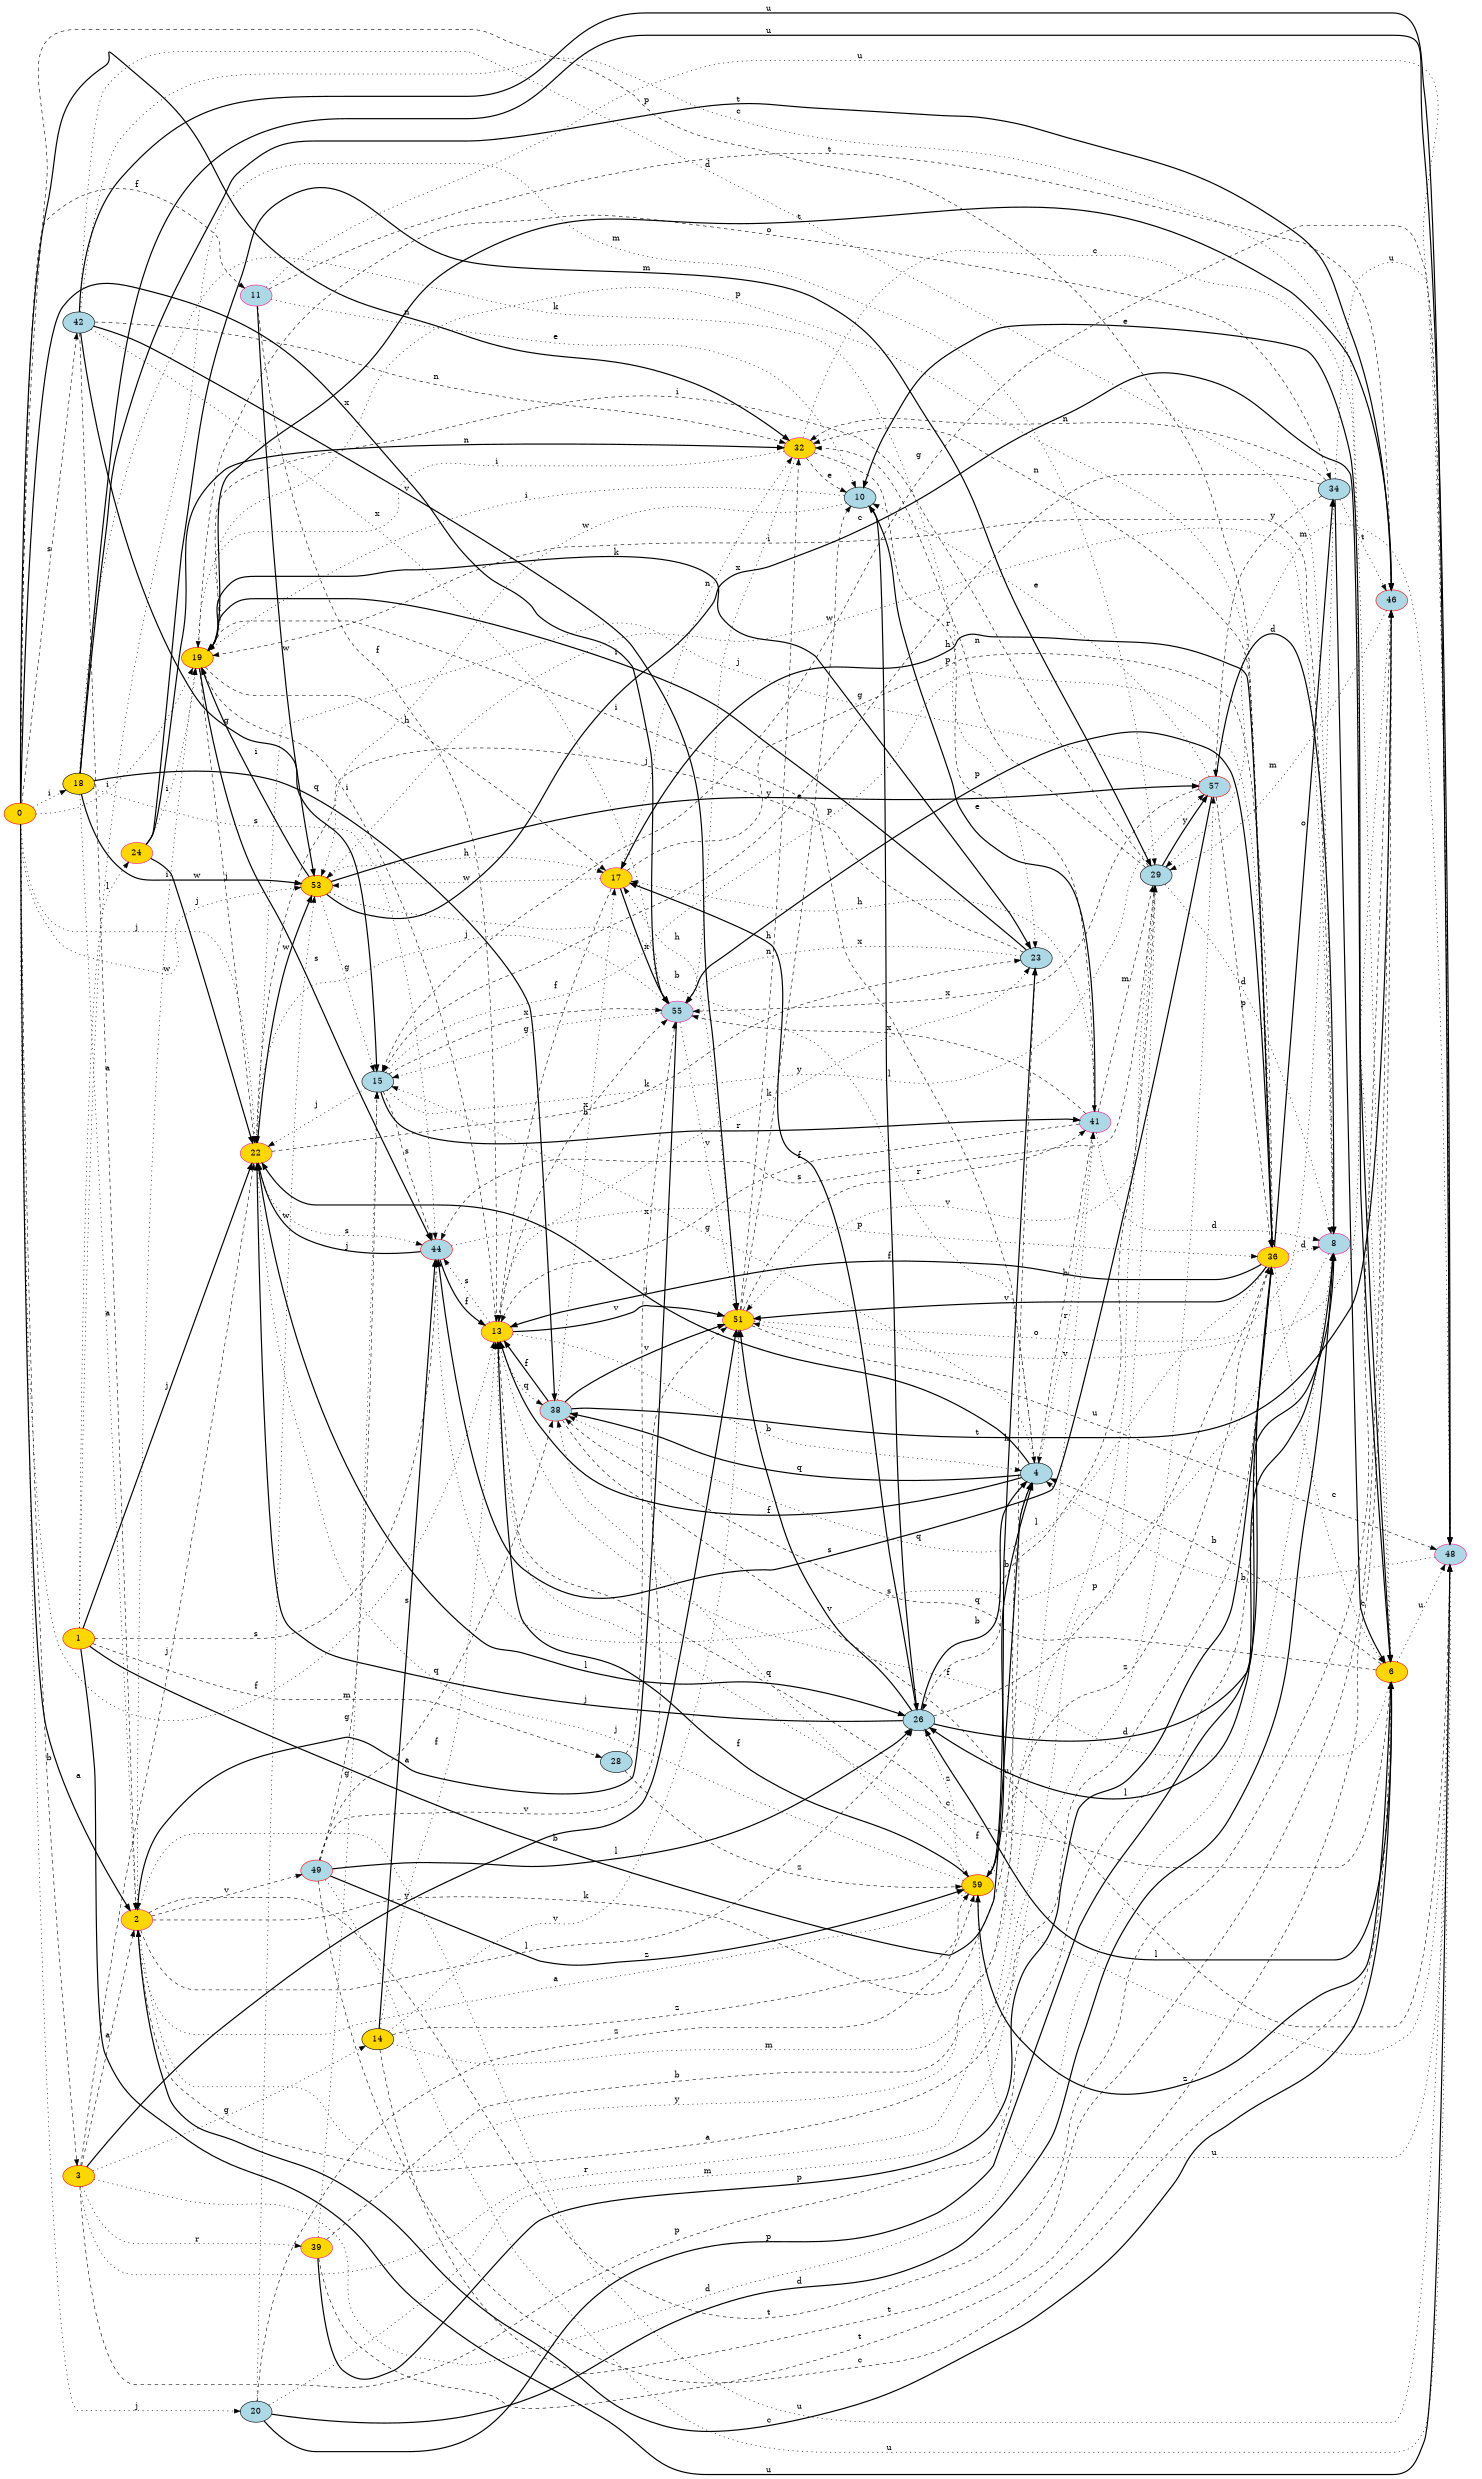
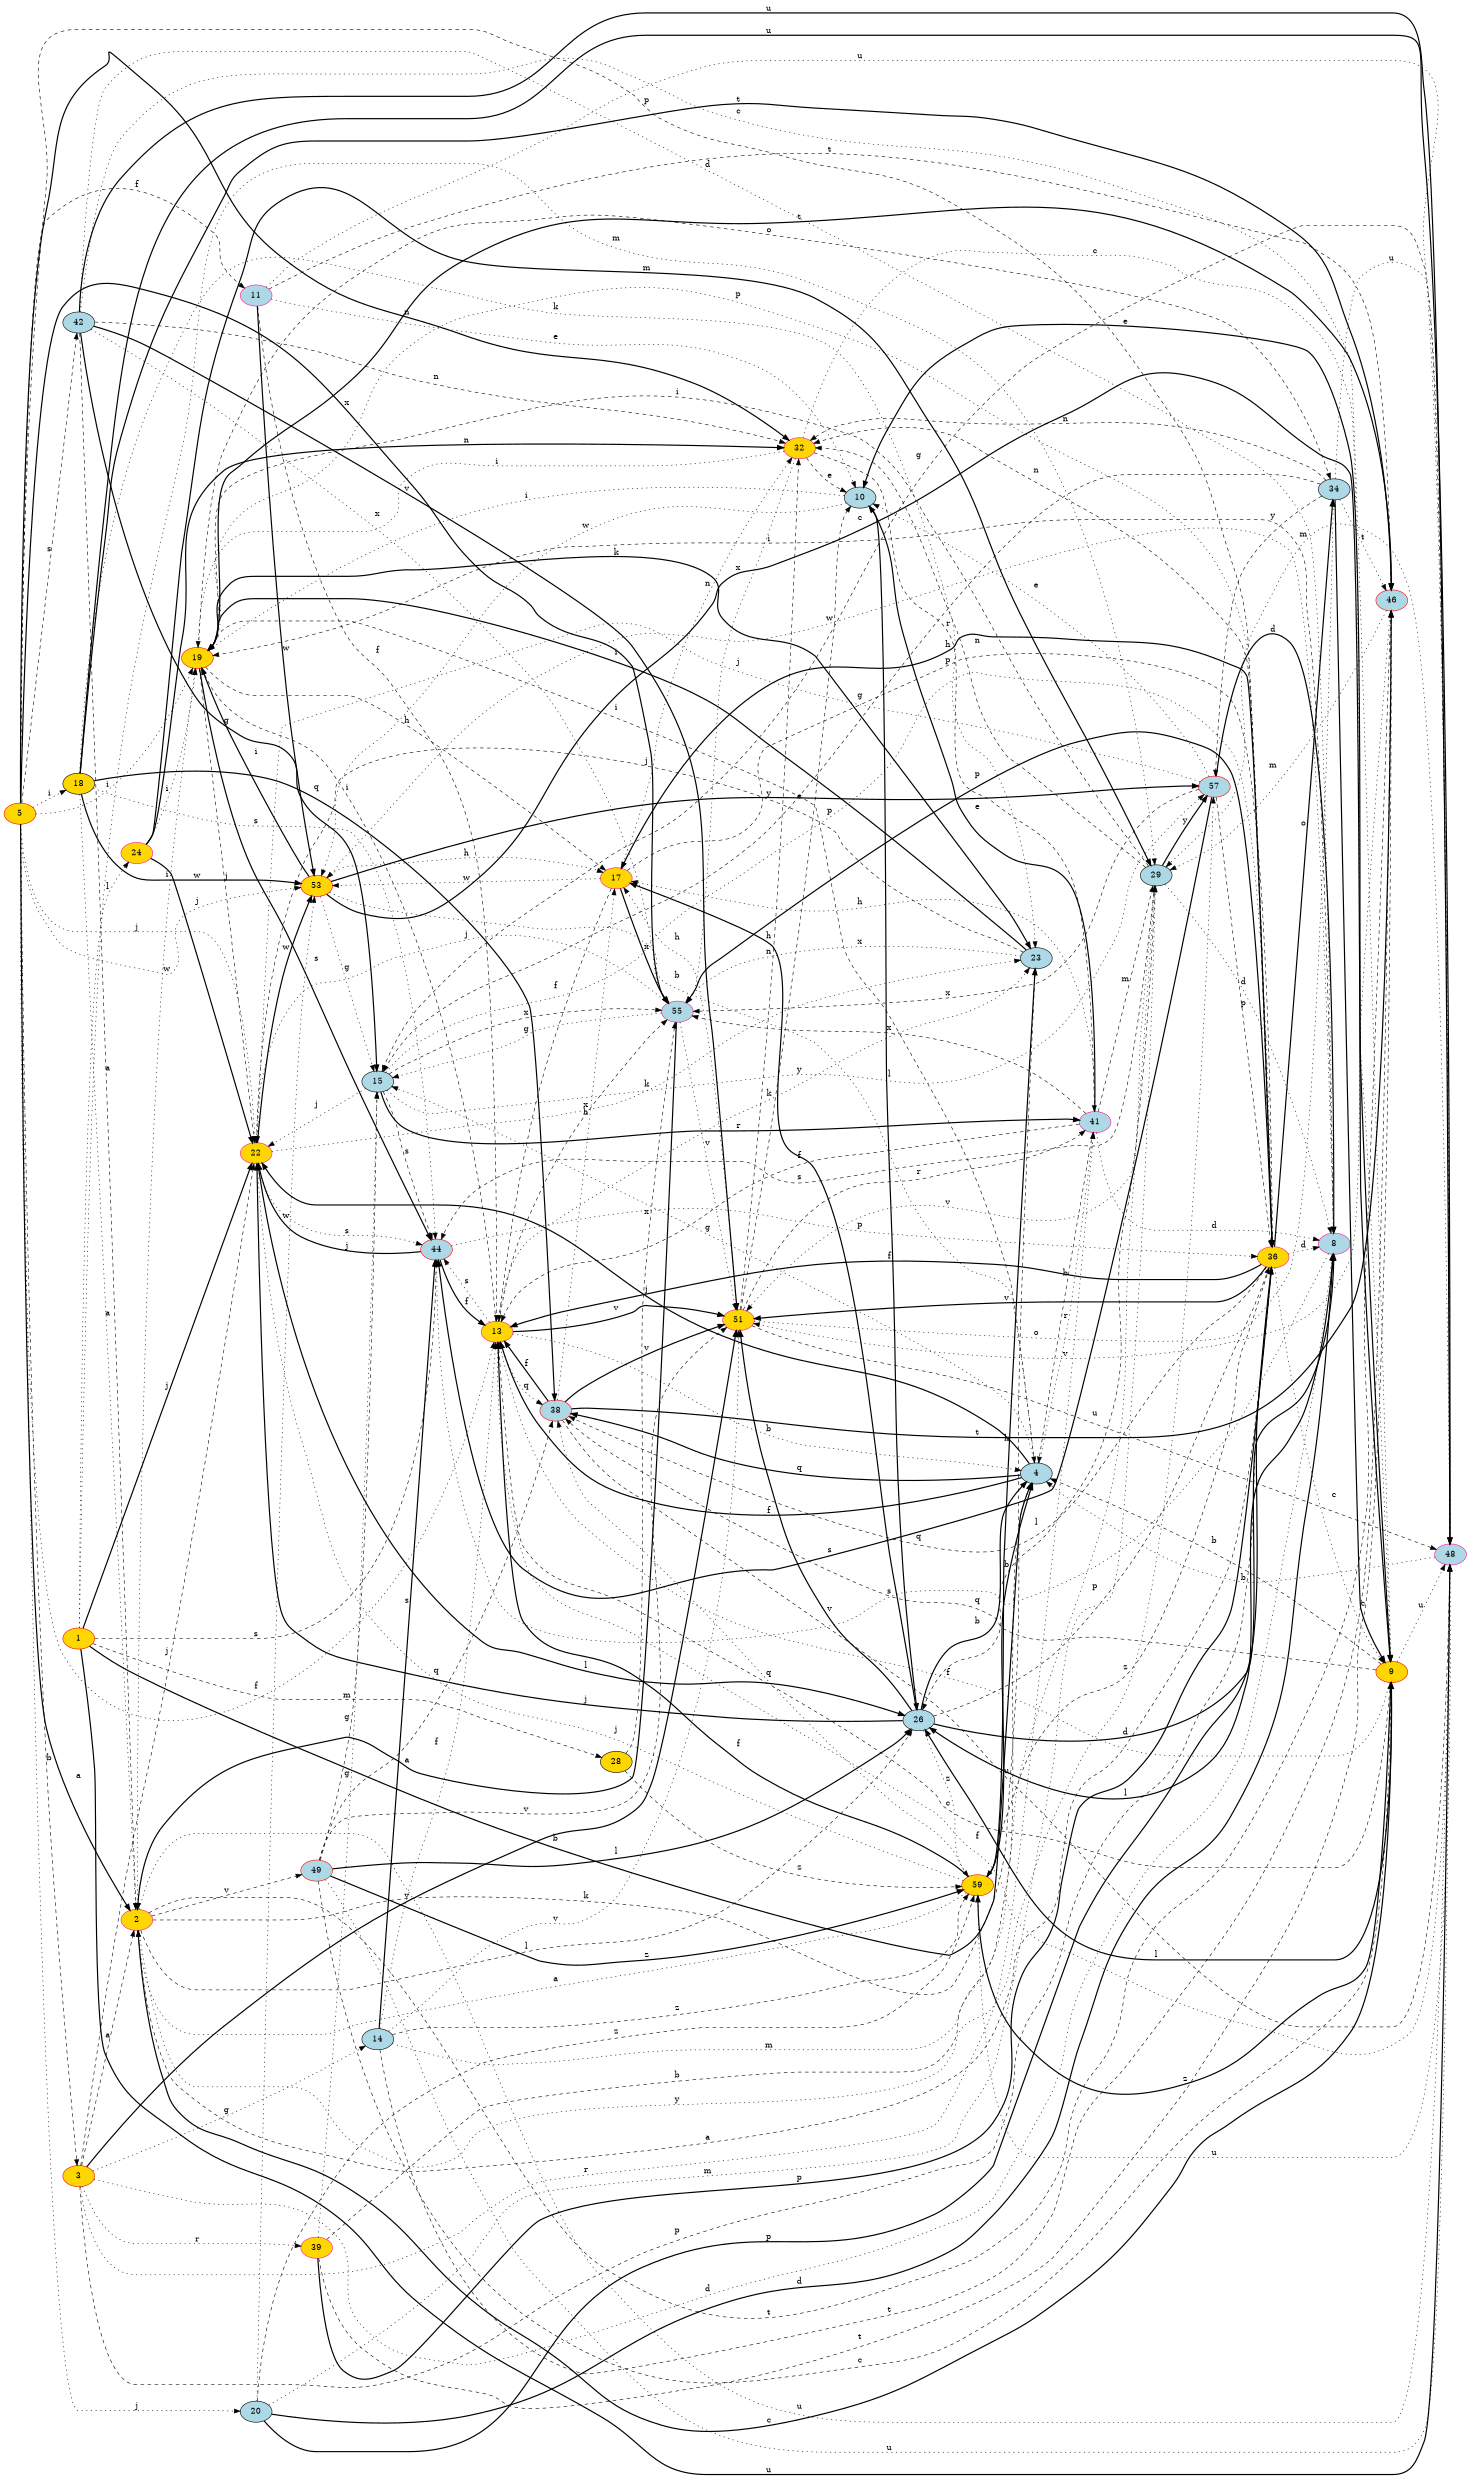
node "0": label "0" -> "5"
edge "22" -> "23": style dashed -> dotted
edge "36" -> "38": style dotted -> dashed
node "6": label "6" -> "9"
node "28": fillcolor lightblue -> gold
node "14": fillcolor gold -> lightblue
